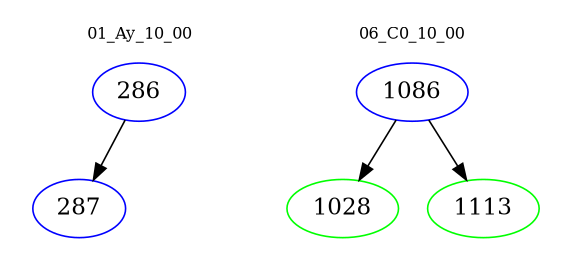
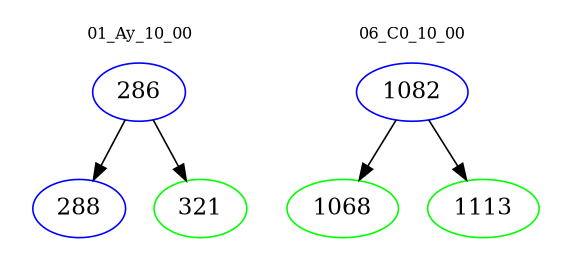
node "1086": label "1086" -> "1082"
node "287": label "287" -> "288"
node "321": added
node "1028": label "1028" -> "1068"
